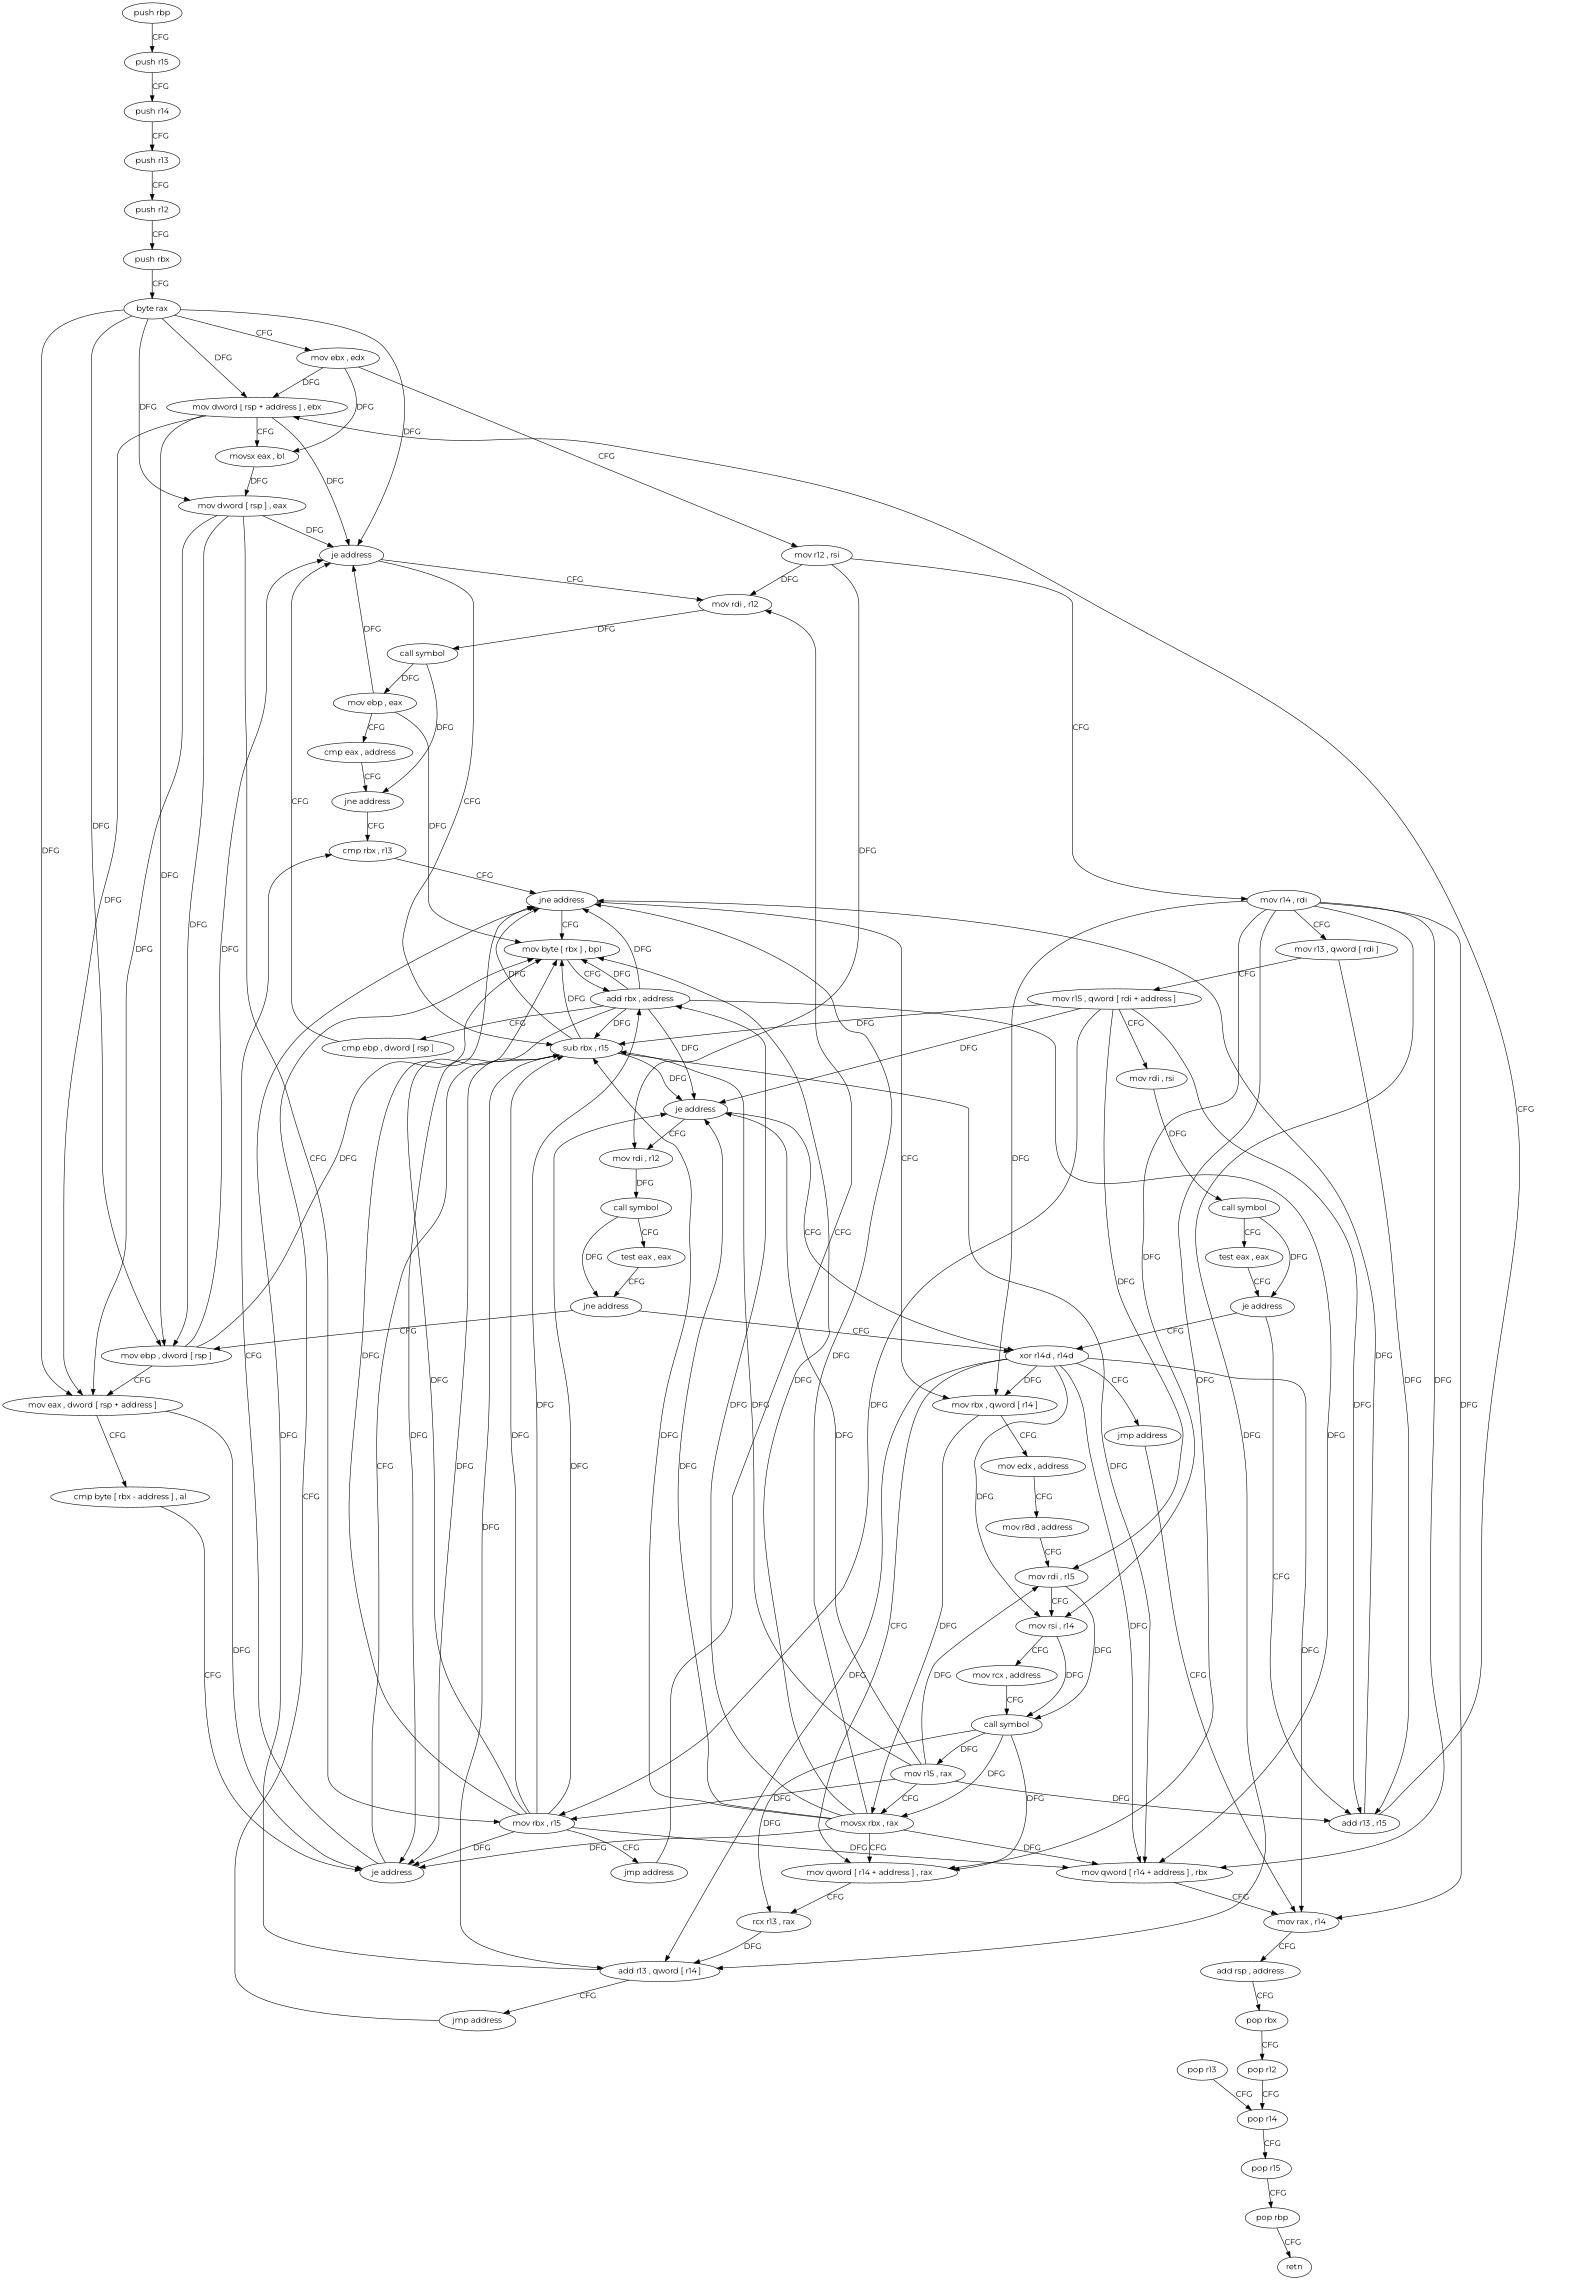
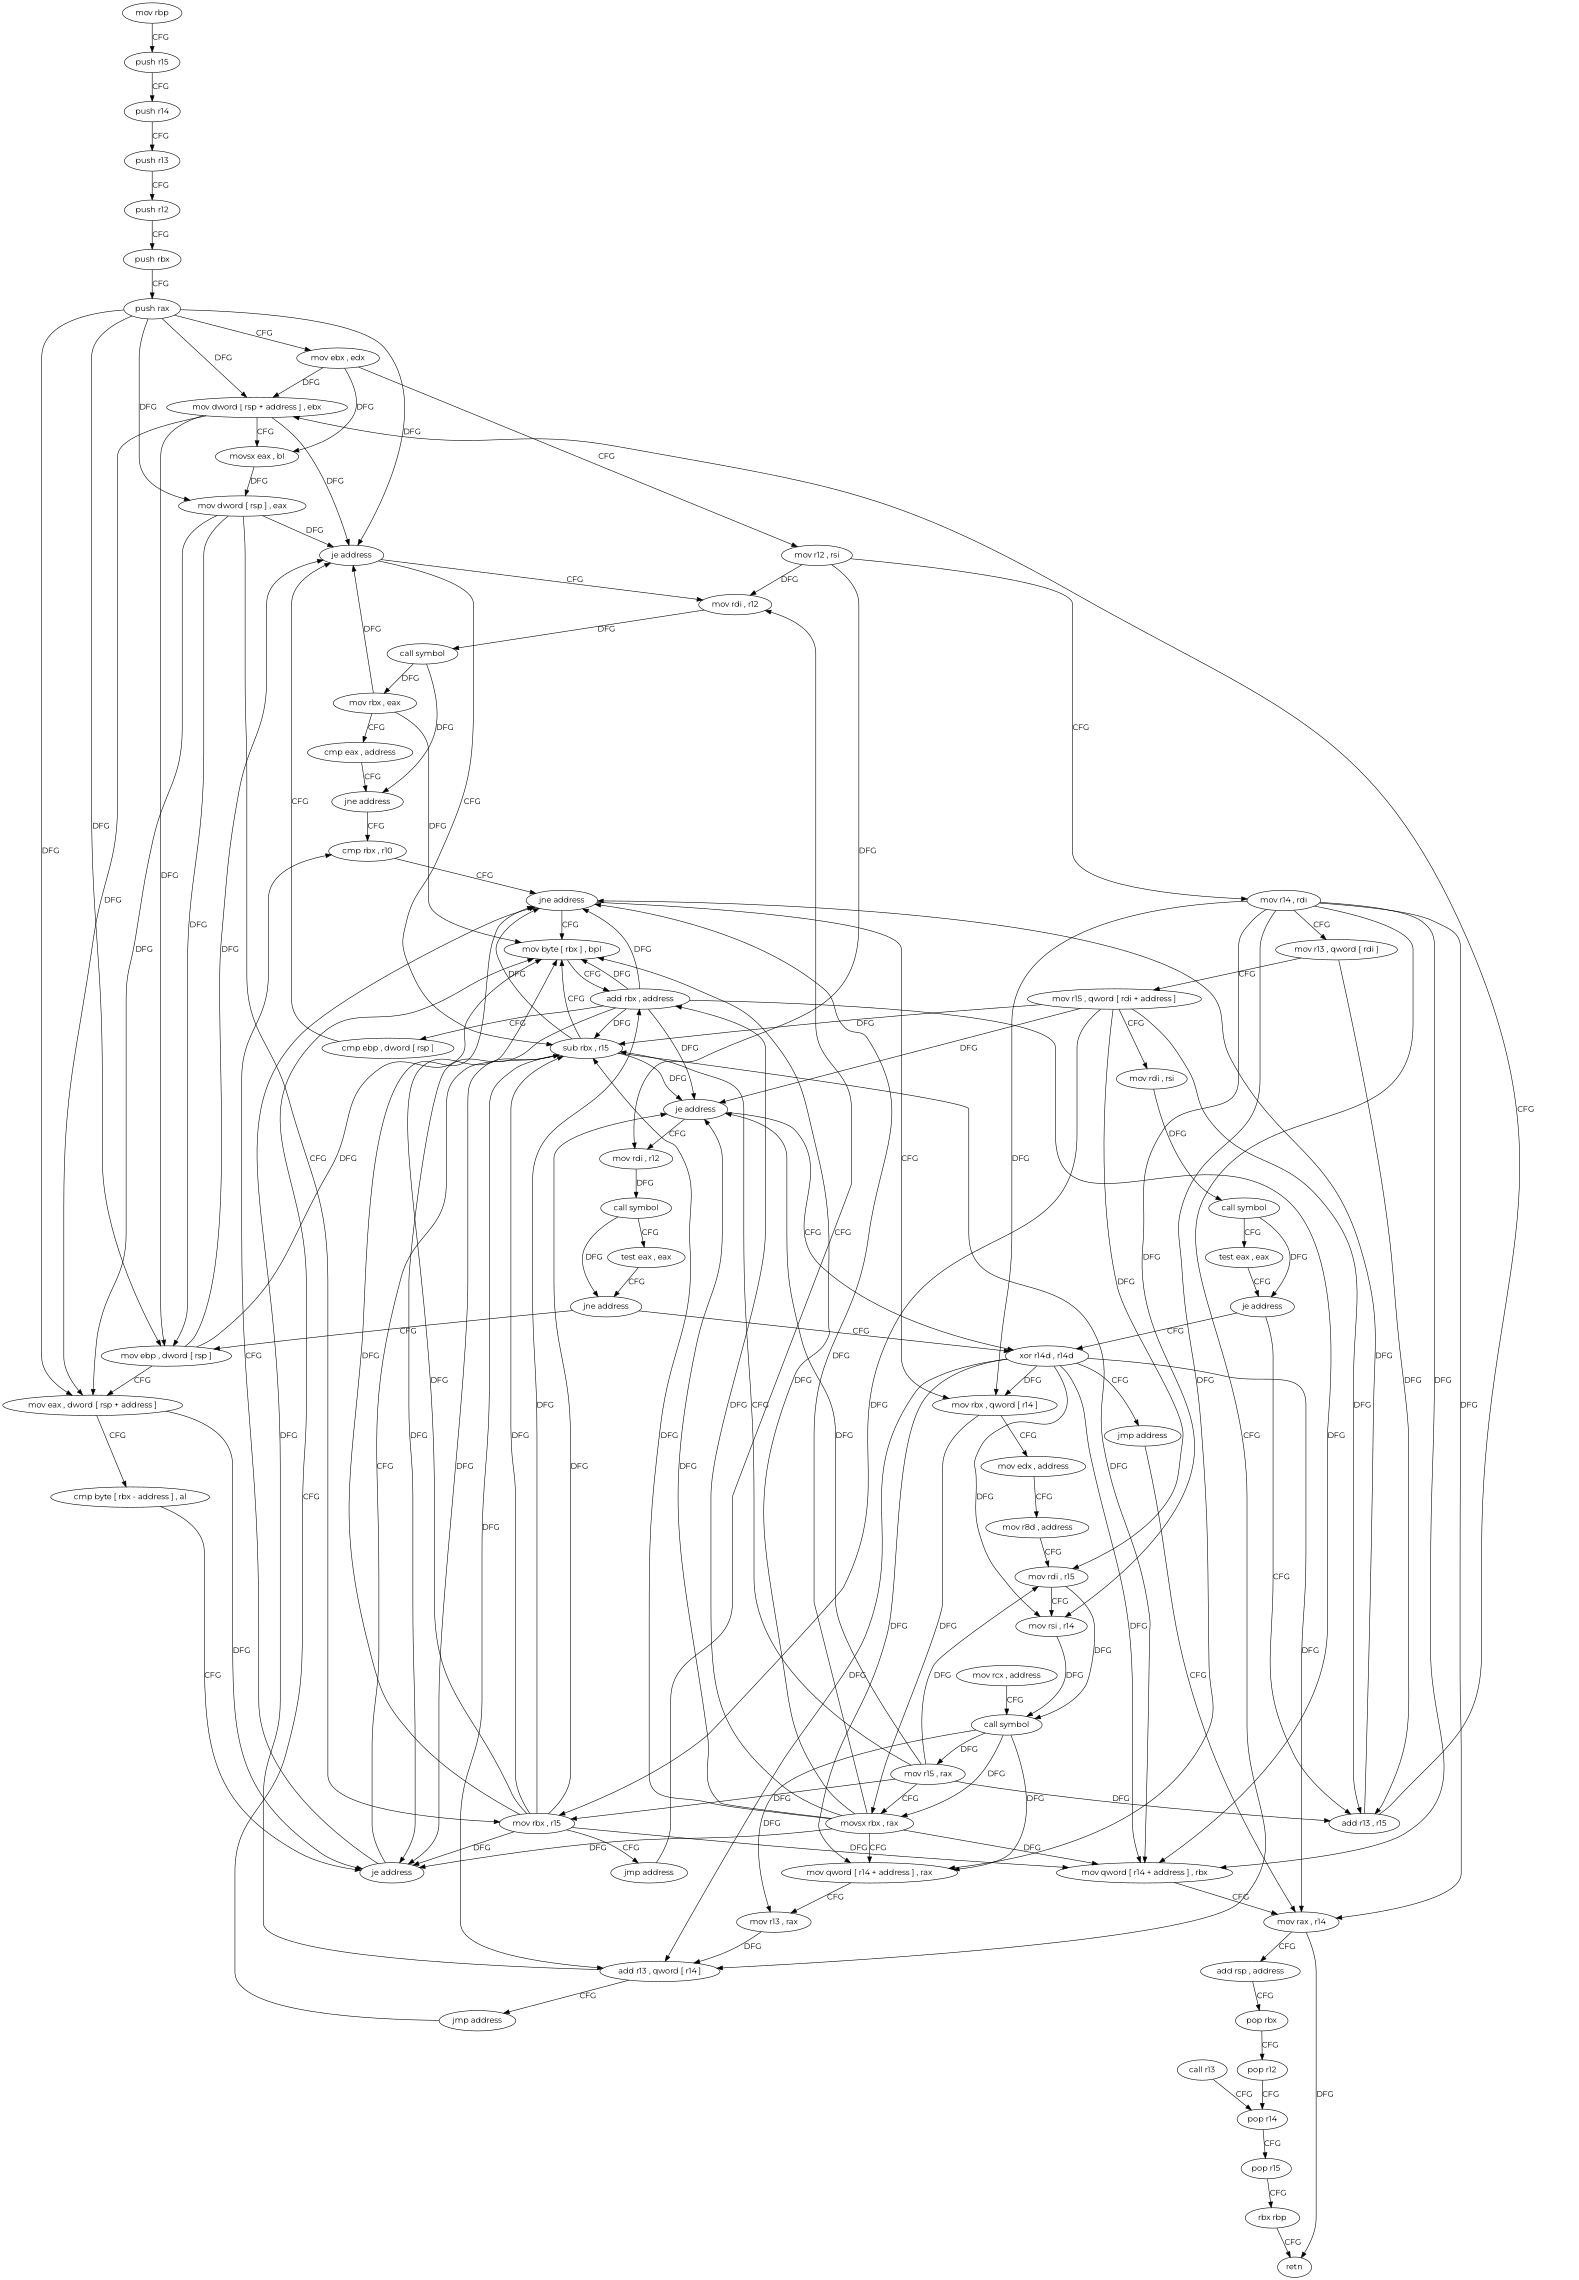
node "push rbp": label "push rbp" -> "mov rbp"
node "byte rax": label "byte rax" -> "push rax"
node "mov ebp , eax": label "mov ebp , eax" -> "mov rbx , eax"
node "cmp rbx , r13": label "cmp rbx , r13" -> "cmp rbx , r10"
edge "sub rbx , r15" -> "mov byte [ rbx ] , bpl": label "DFG" -> "CFG"
edge "mov r15 , rax" -> "sub rbx , r15": label "DFG" -> "CFG"
edge "mov r14 , rdi" -> "add r13 , qword [ r14 ]": label "DFG" -> "CFG"
edge "xor r14d , r14d" -> "mov qword [ r14 + address ] , rax": label "CFG" -> "DFG"
edge "mov rsi , r14" -> "mov rcx , address": removed, label "CFG"
node "rcx r13 , rax": label "rcx r13 , rax" -> "mov r13 , rax"
node "pop r13": label "pop r13" -> "call r13"
edge "mov rax , r14" -> "retn": added, label "DFG"
node "pop rbp": label "pop rbp" -> "rbx rbp"
